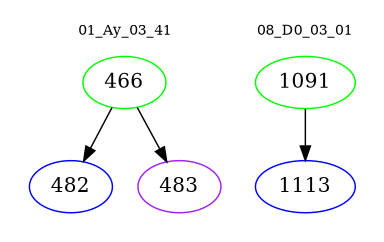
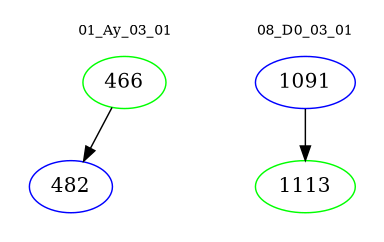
cluster "01_Ay_03_41": label "01_Ay_03_41" -> "01_Ay_03_01"
node "1091": color green -> blue
node "483": removed
node "1113": color blue -> green
